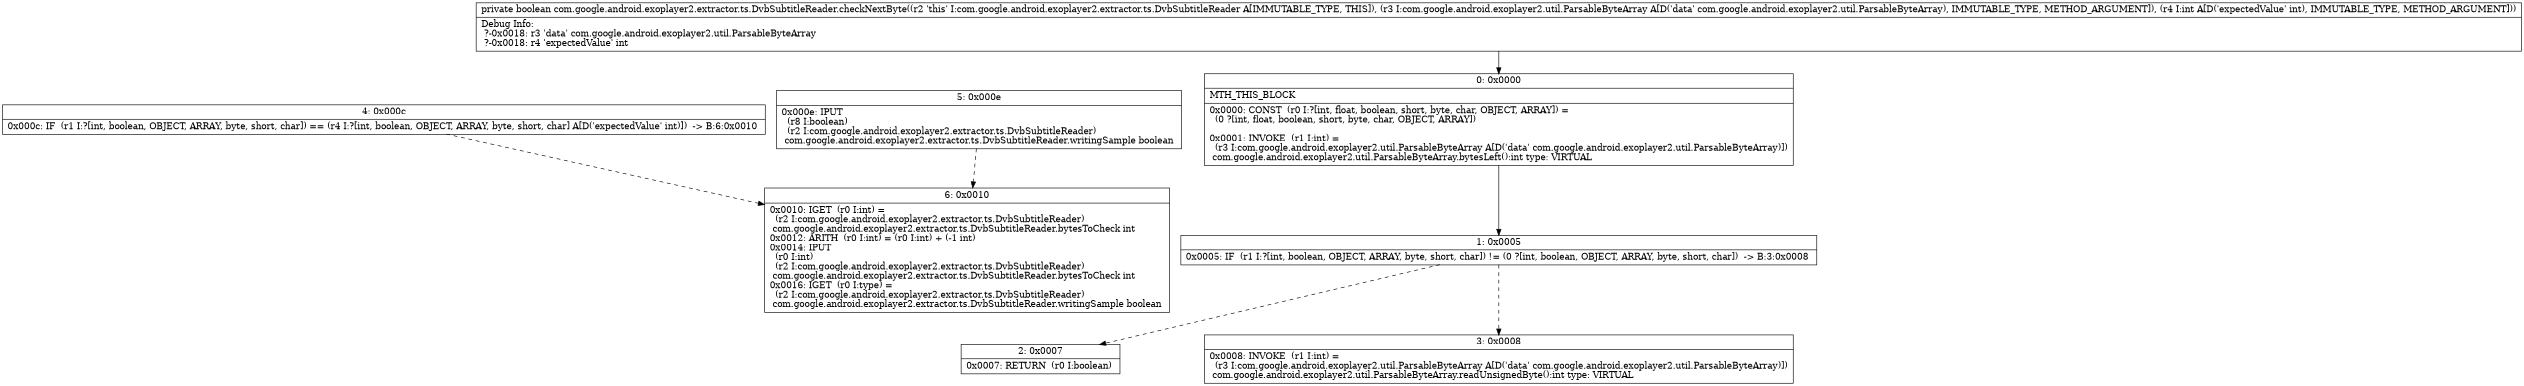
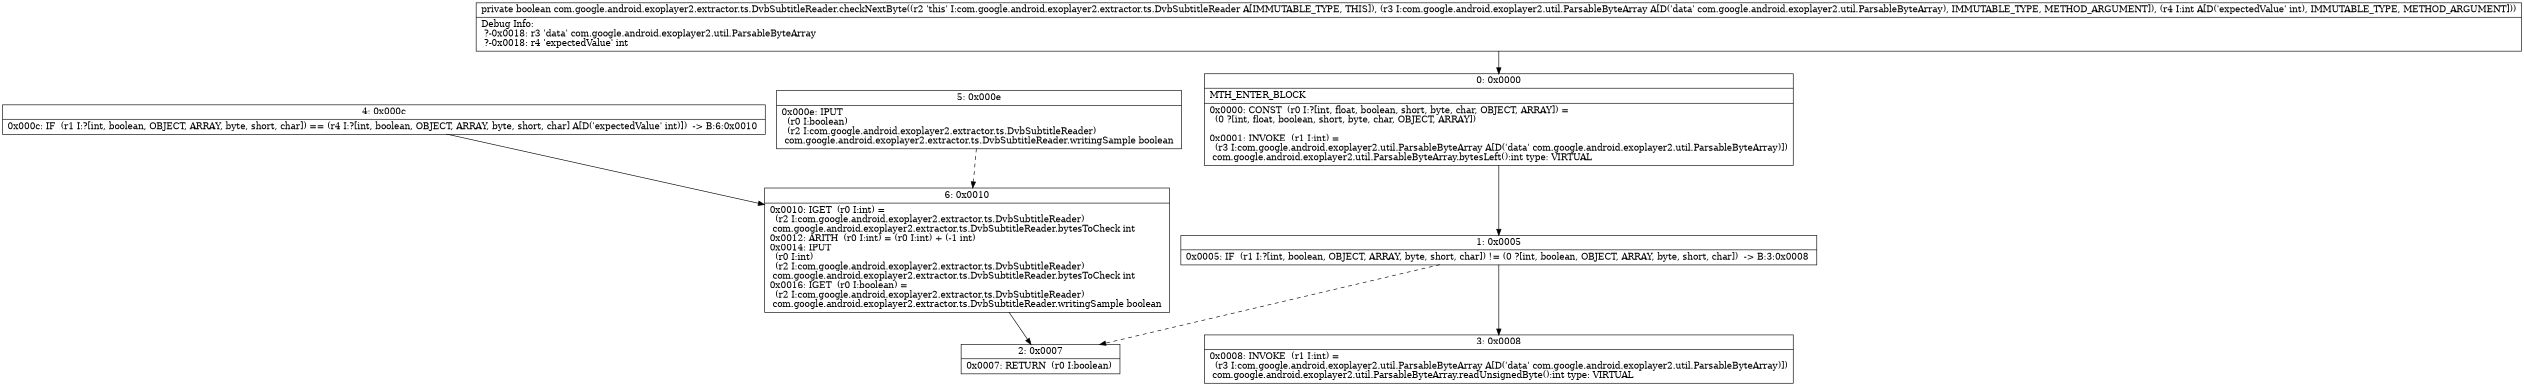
node "0: 0x0000": text "MTH_THIS_BLOCK" -> "MTH_ENTER_BLOCK"
node "5: 0x000e": text "(r8 I:boolean)" -> "(r0 I:boolean)"
edge "4: 0x000c" -> "6: 0x0010": style dashed -> solid
node "6: 0x0010": text "0x0016: IGET  (r0 I:type) =" -> "0x0016: IGET  (r0 I:boolean) ="
edge "1: 0x0005" -> "3: 0x0008": style dashed -> solid
edge "6: 0x0010" -> "2: 0x0007": added
